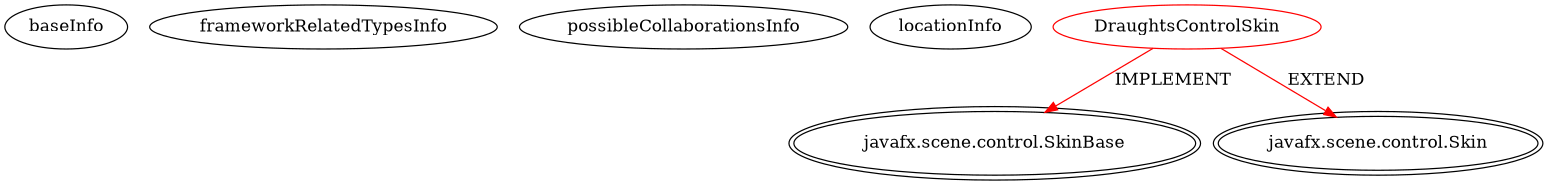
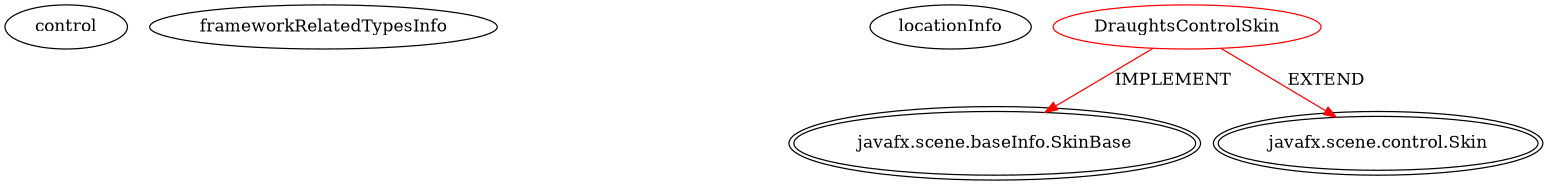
node "baseInfo": label "baseInfo" -> "control"
node "possibleCollaborationsInfo": removed
node "javafx.scene.control.SkinBase": label "javafx.scene.control.SkinBase" -> "javafx.scene.baseInfo.SkinBase"
